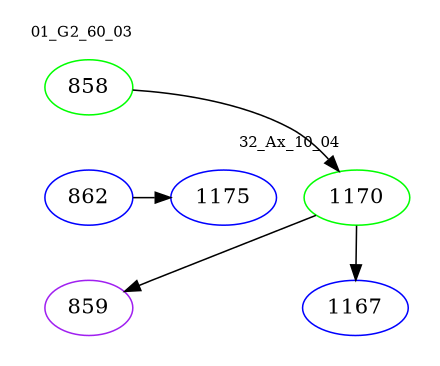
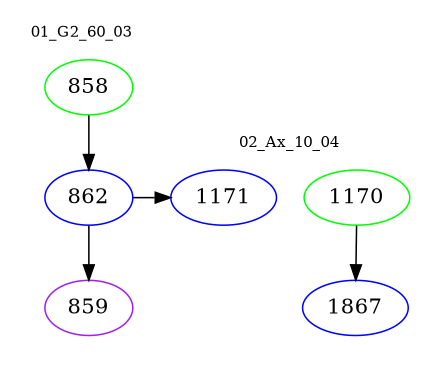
edge "858" -> "1170": now "858" -> "862"
cluster "32_Ax_10_04": label "32_Ax_10_04" -> "02_Ax_10_04"
node "1175": label "1175" -> "1171"
edge "1170" -> "859": now "862" -> "859"
node "1167": label "1167" -> "1867"
